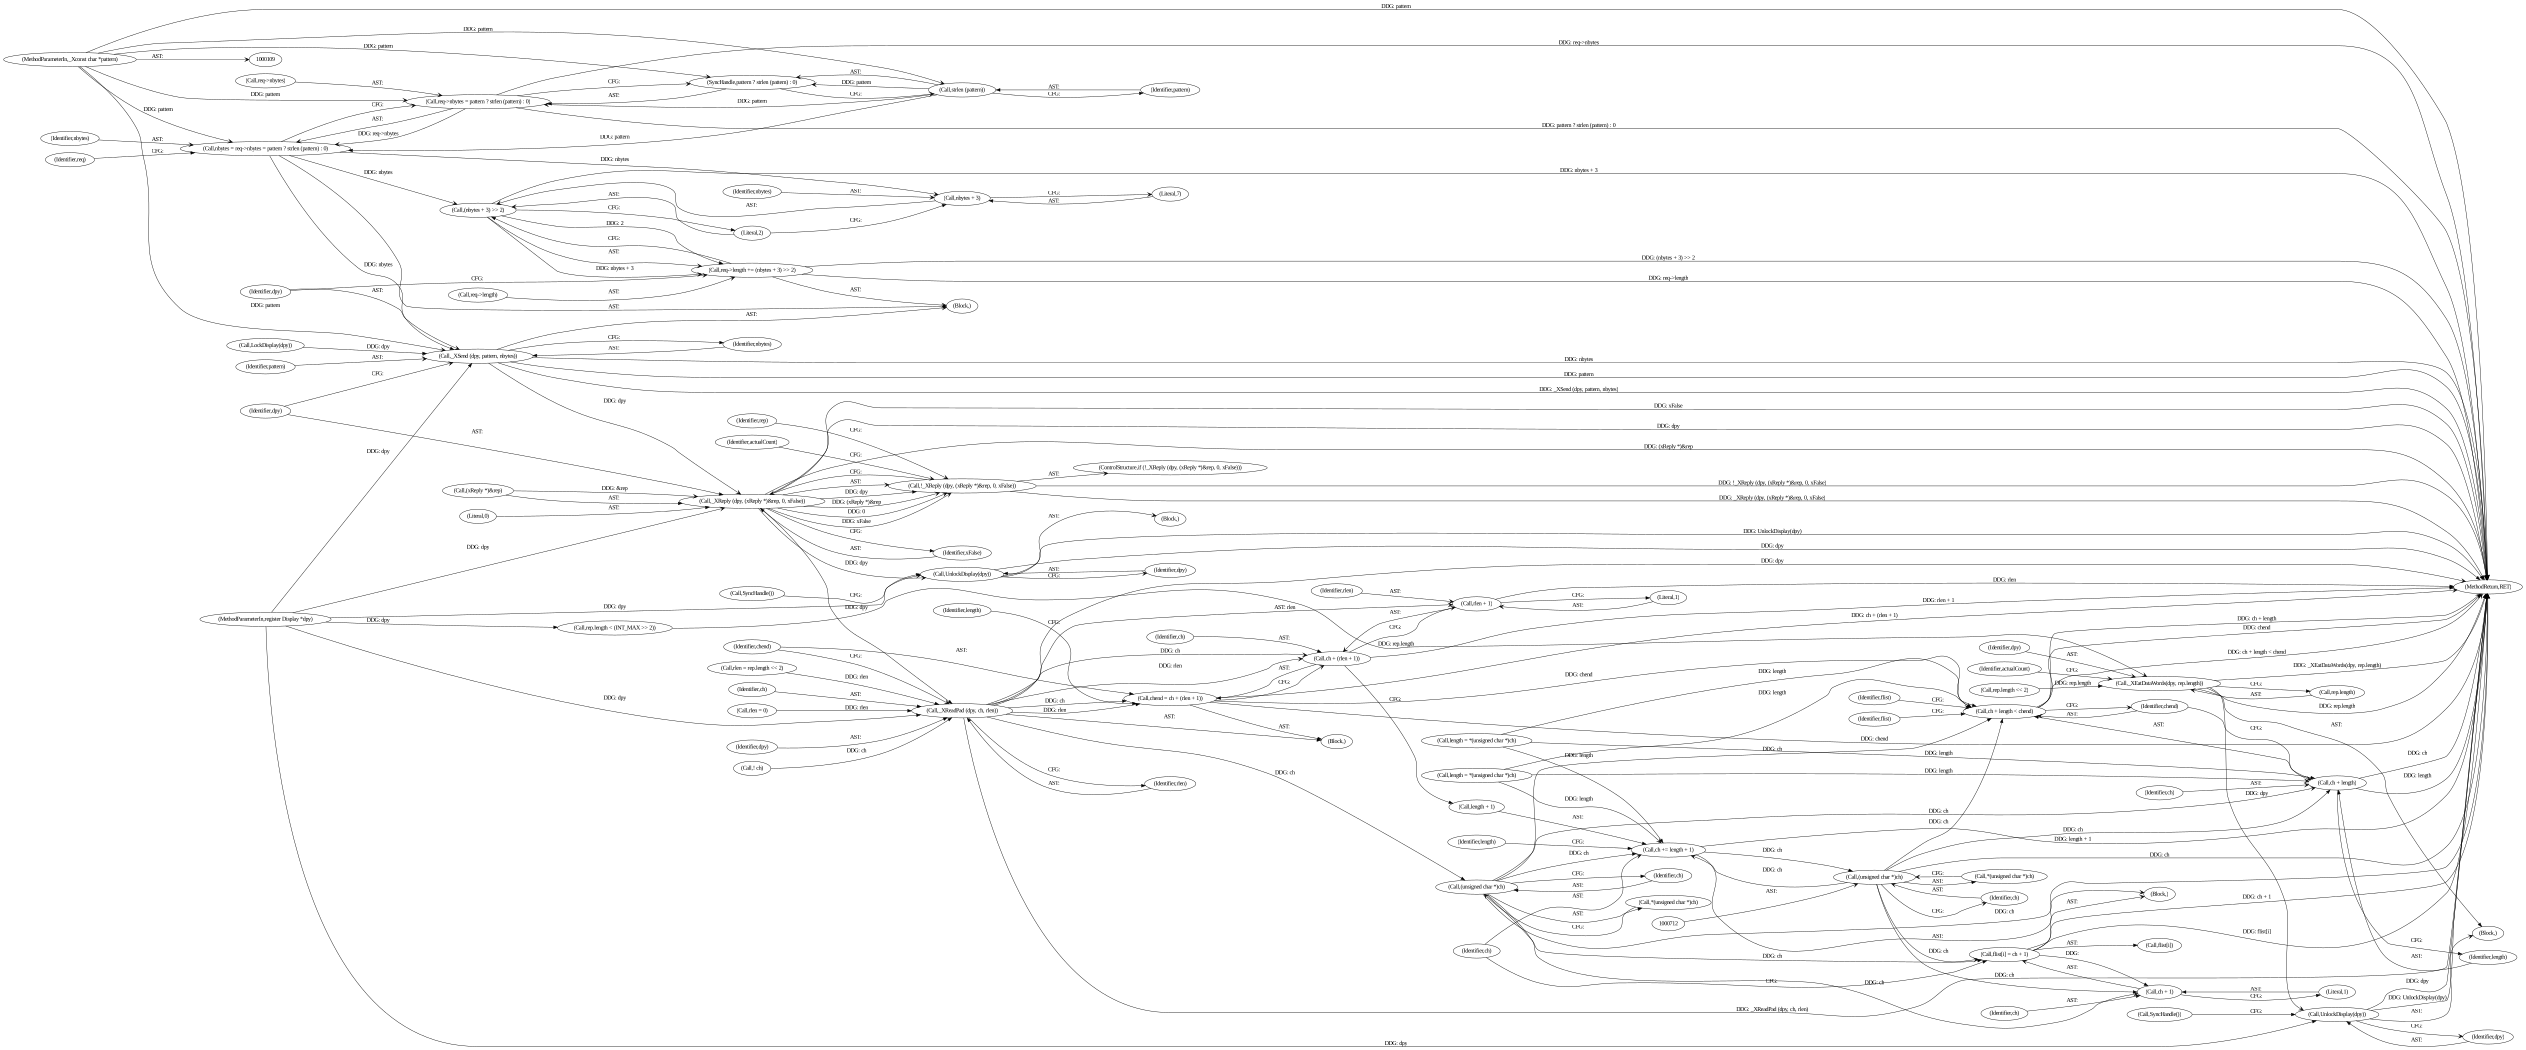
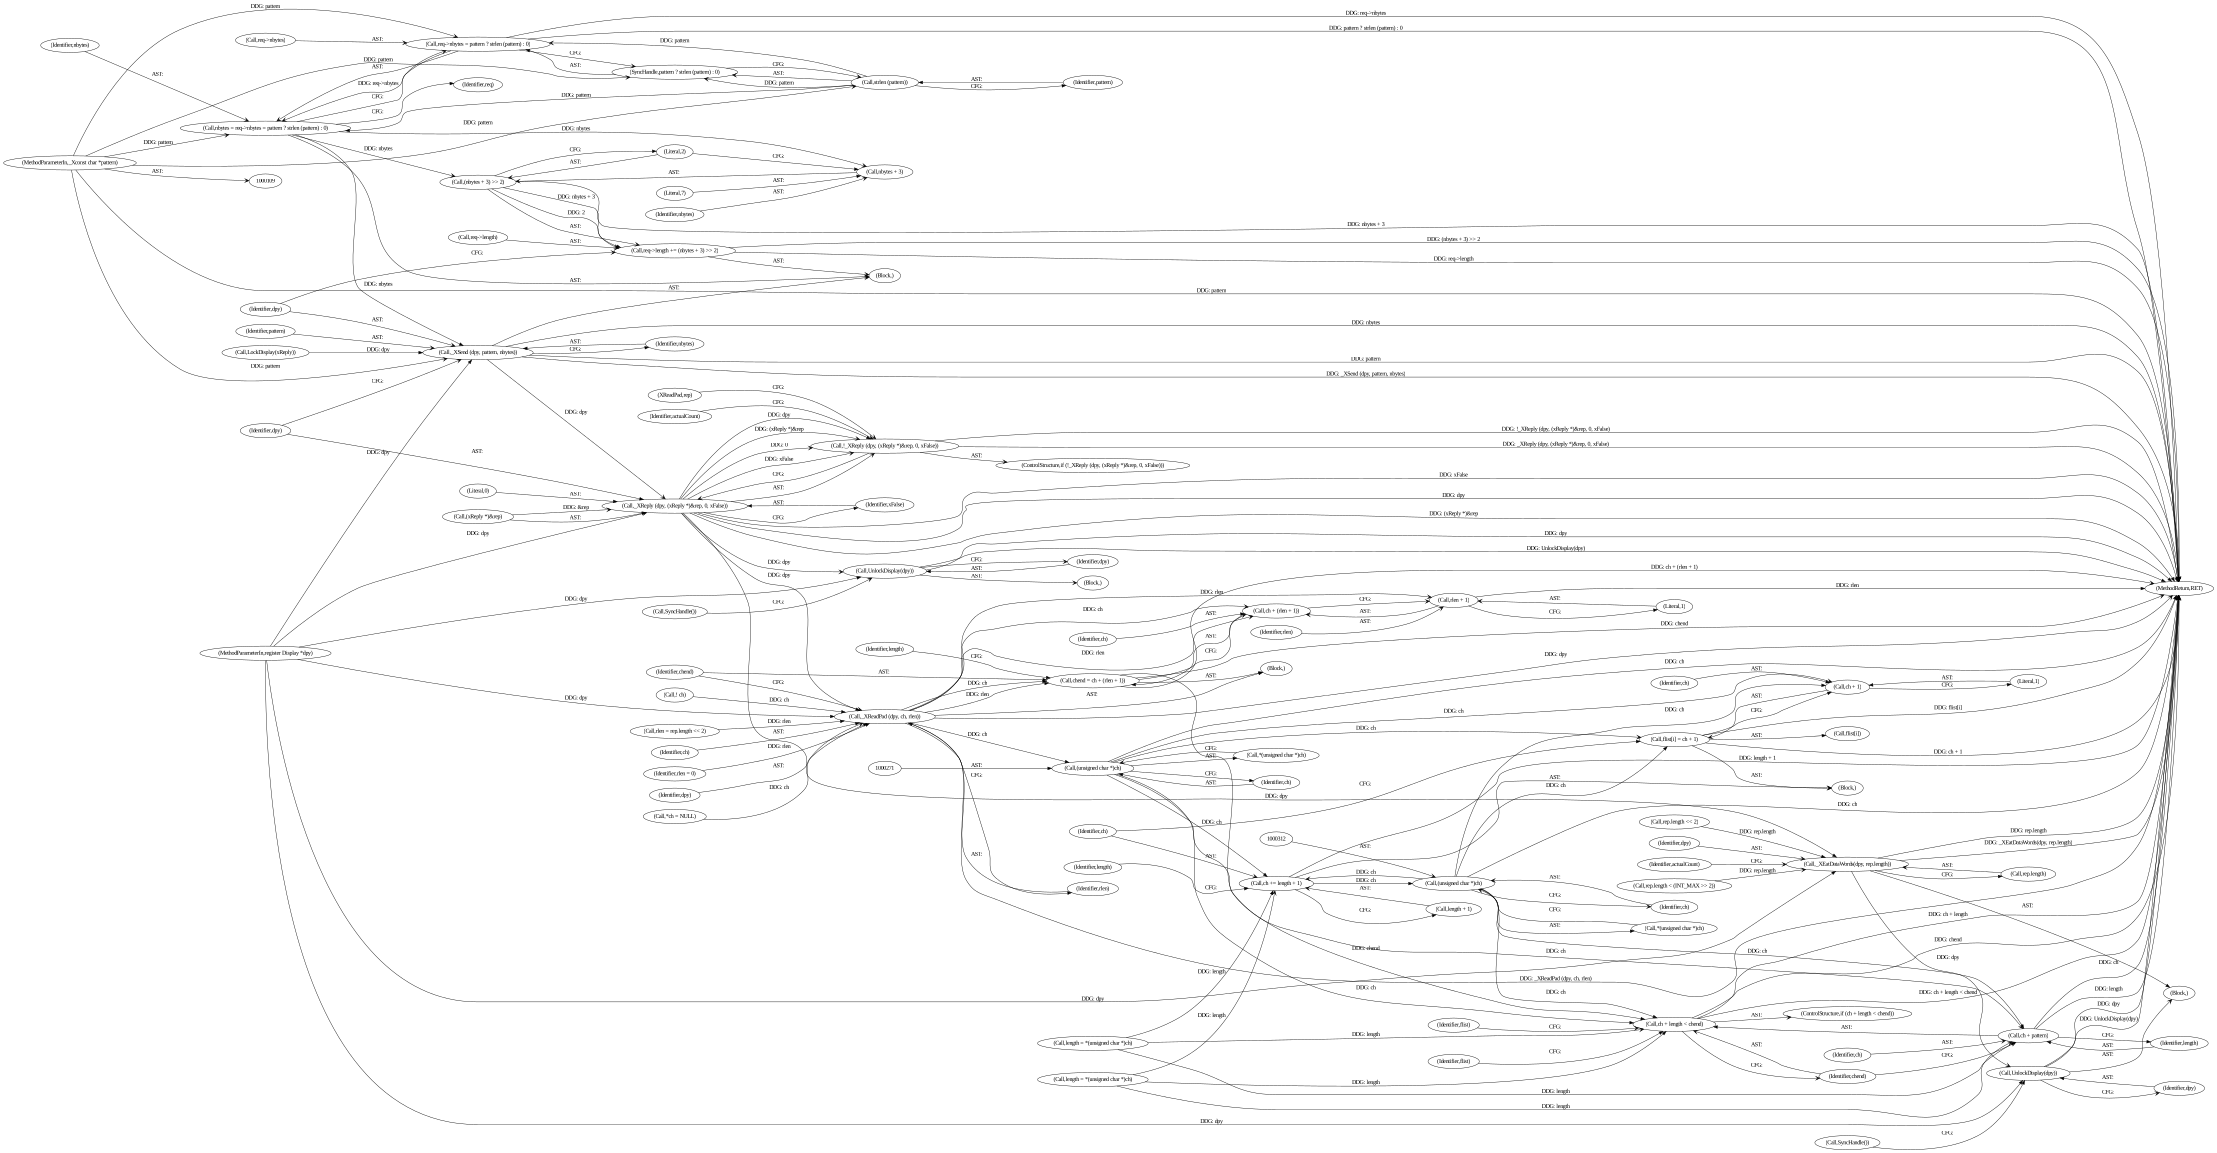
edge "(Identifier,req)" -> "(Call,nbytes = req->nbytes = pattern ? strlen (pattern) : 0)": reversed
edge "(Call,nbytes + 3)" -> "(Literal,7)": removed, label "CFG:"
edge "(Call,req->length += (nbytes + 3) >> 2)" -> "(Call,(nbytes + 3) >> 2)": removed, label "CFG:"
node "(Call,LockDisplay(dpy))": label "(Call,LockDisplay(dpy))" -> "(Call,LockDisplay(xReply))"
node "(Identifier,rep)": label "(Identifier,rep)" -> "(XReadPad,rep)"
edge "(Call,ch + (rlen + 1))" -> "(MethodReturn,RET)": removed, label "DDG: rlen + 1"
edge "(Call,_XReadPad (dpy, ch, rlen))" -> "(Call,rlen + 1)": label "AST: rlen" -> "DDG: rlen"
edge "(MethodParameterIn,register Display *dpy)" -> "(Call,rep.length < (INT_MAX >> 2))": now "(MethodParameterIn,register Display *dpy)" -> "(Call,_XEatDataWords(dpy, rep.length))"
node "(Call,rlen = 0)": label "(Call,rlen = 0)" -> "(Identifier,rlen = 0)"
edge "(Call,ch + (rlen + 1))" -> "(Call,length + 1)": now "(Call,ch += length + 1)" -> "(Call,length + 1)"
node "1000271": added
node "(Call,ch + length)": label "(Call,ch + length)" -> "(Call,ch + pattern)"
edge "(Call,_XReply (dpy, (xReply *)&rep, 0, xFalse))" -> "(Call,_XEatDataWords(dpy, rep.length))": added, label "DDG: dpy"
node "(Call,*ch = NULL)": added
edge "(Call,length + 1)" -> "(Call,ch += length + 1)": arrowhead normal -> vee
node "1000712": label "1000712" -> "1000312"
edge "(Call,flist[i] = ch + 1)" -> "(Call,ch + 1)": label "DDG: " -> "CFG: "
node "(ControlStructure,if (ch + length < chend))": added
